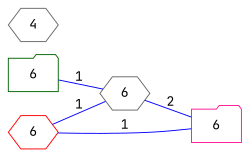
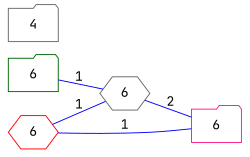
node "4": shape hexagon -> folder
